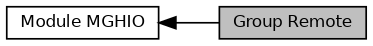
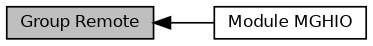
edge "Group Remote" -> "Module MGHIO": reversed
